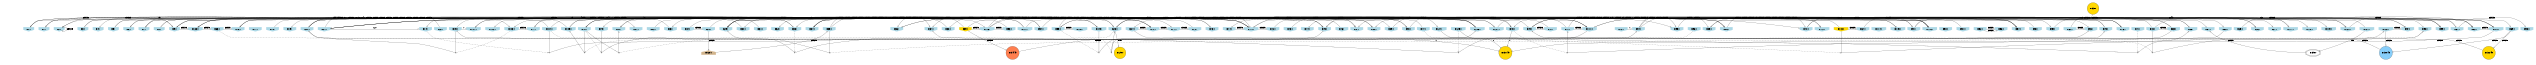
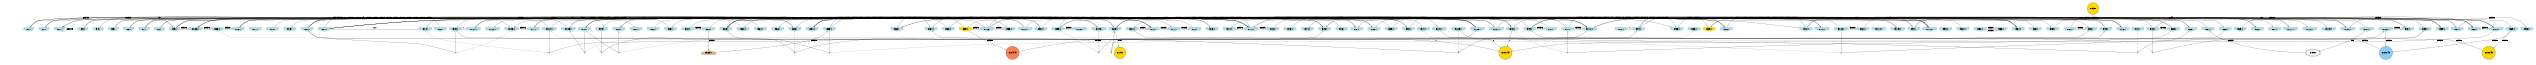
node "#85:1": fillcolor lightblue -> gold
node "#113:1": fillcolor gold -> lightblue
